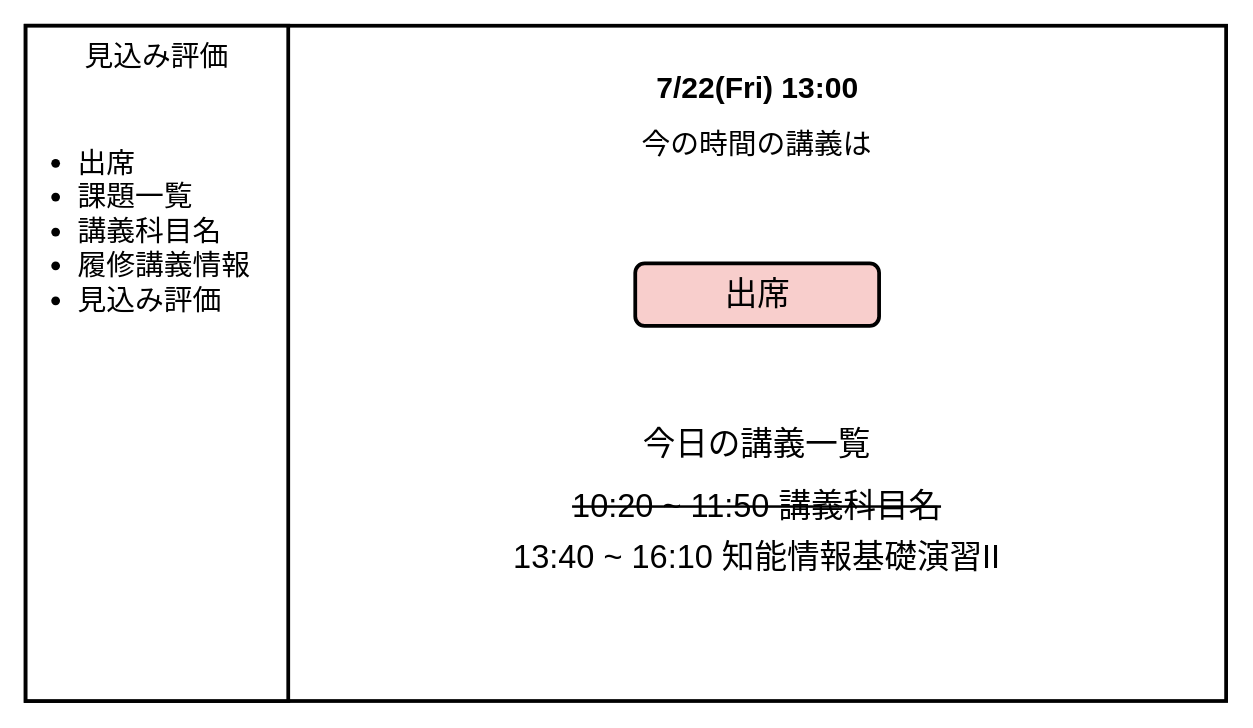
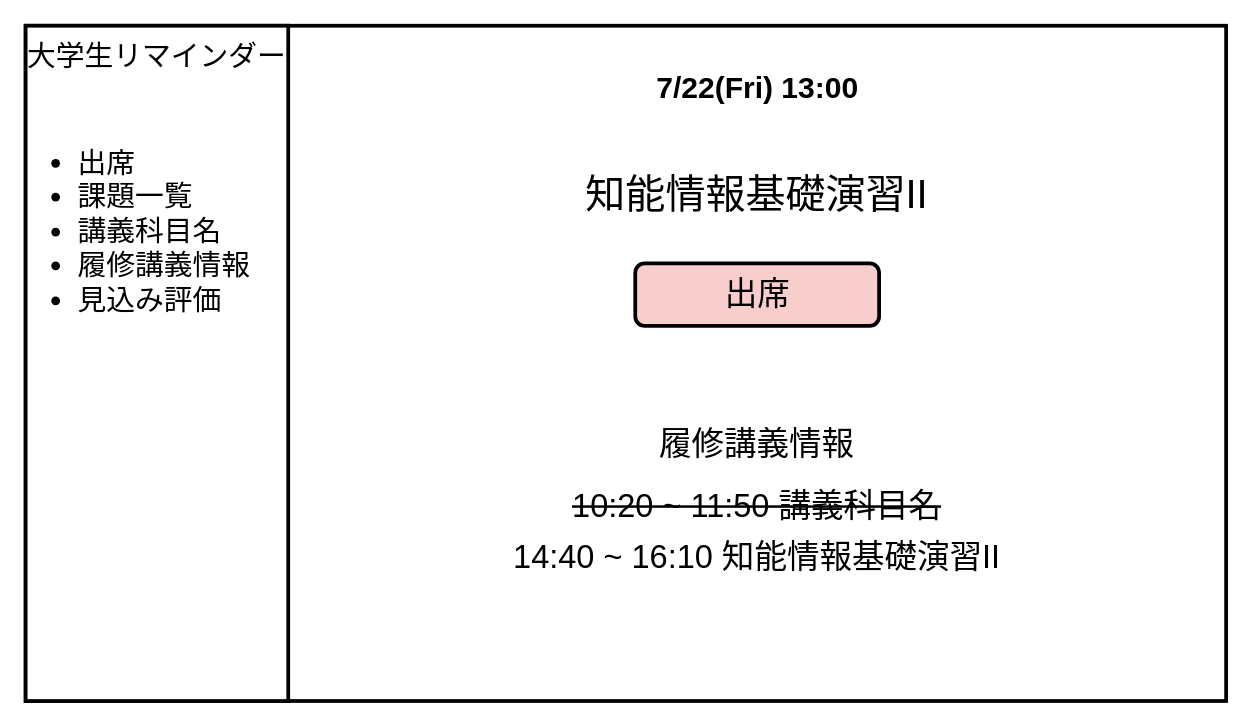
node "見込み評価": label "見込み評価" -> "大学生リマインダー"
node "今の時間の講義は": removed
node "知能情報基礎演習II": added
node "今日の講義一覧": label "今日の講義一覧" -> "履修講義情報"
node "13:40 ~ 16:10 知能情報基礎演習II": label "13:40 ~ 16:10 知能情報基礎演習II" -> "14:40 ~ 16:10 知能情報基礎演習II"
